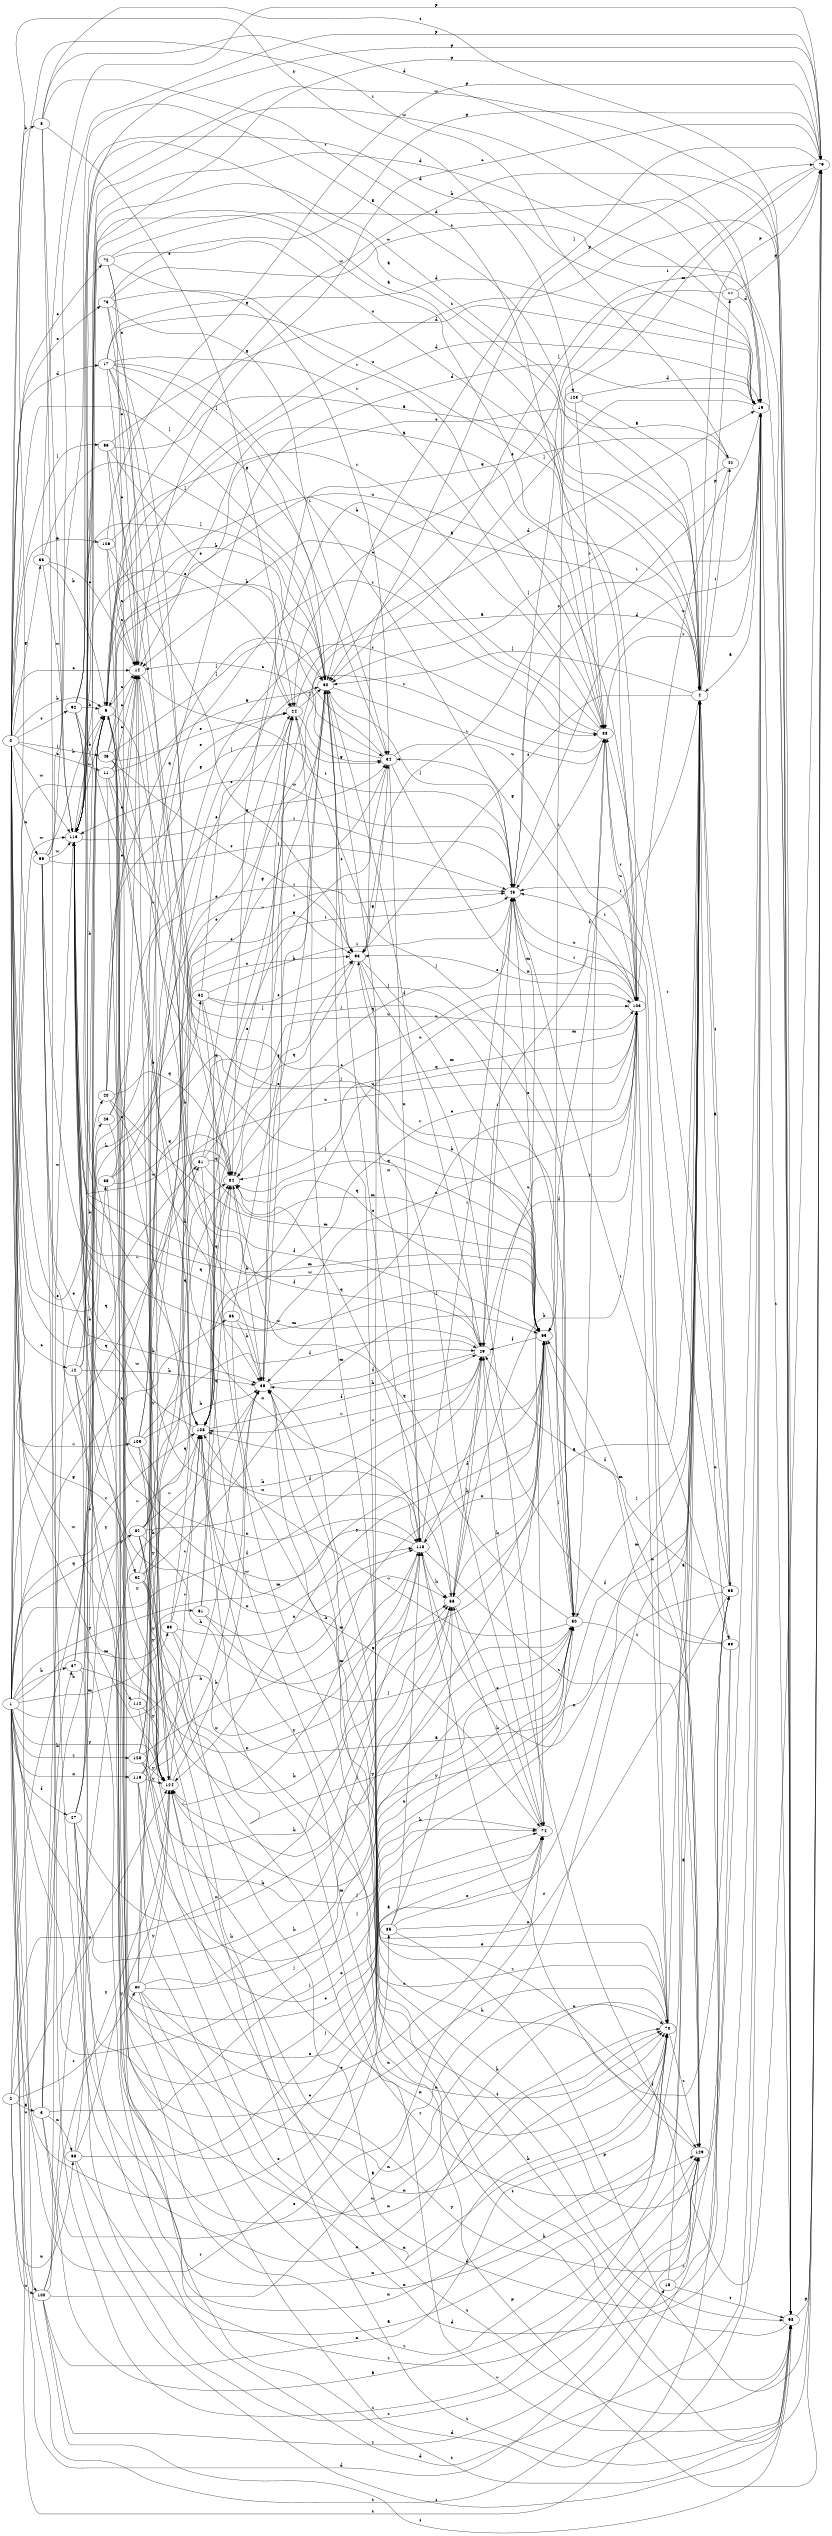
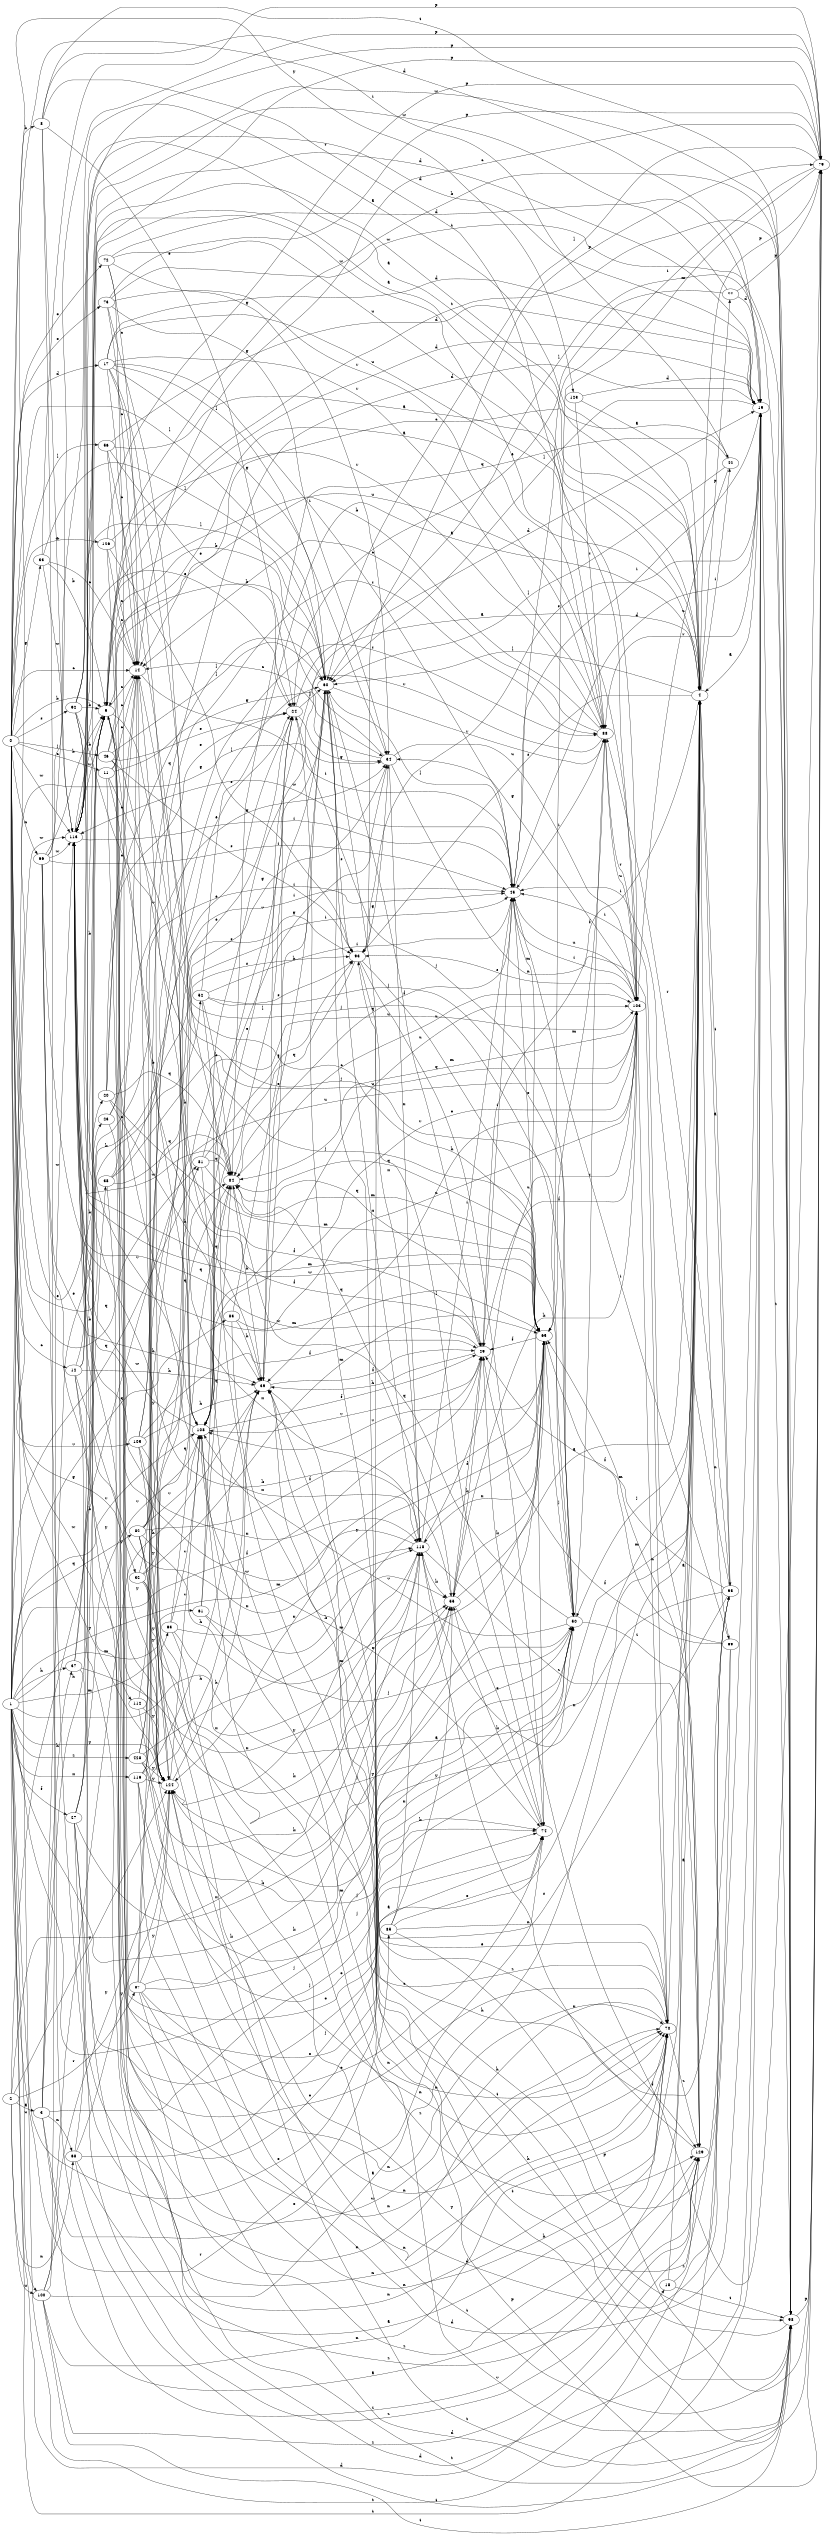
edge "52" -> "84": label "q" -> "b"
node "128": label "128" -> "428"
node "80": label "80" -> "87"
